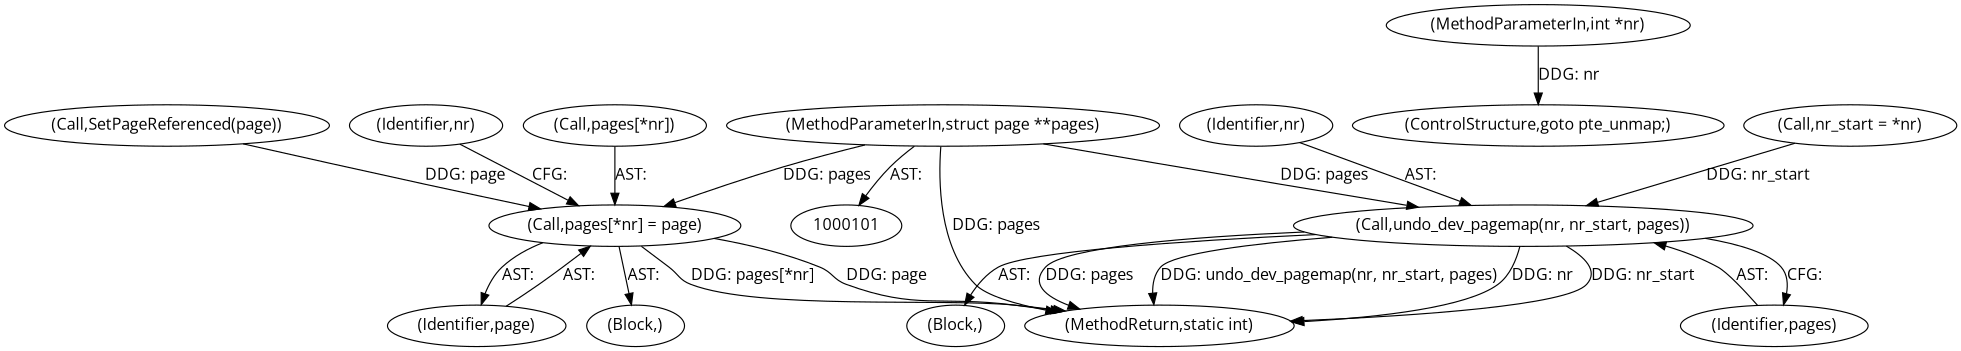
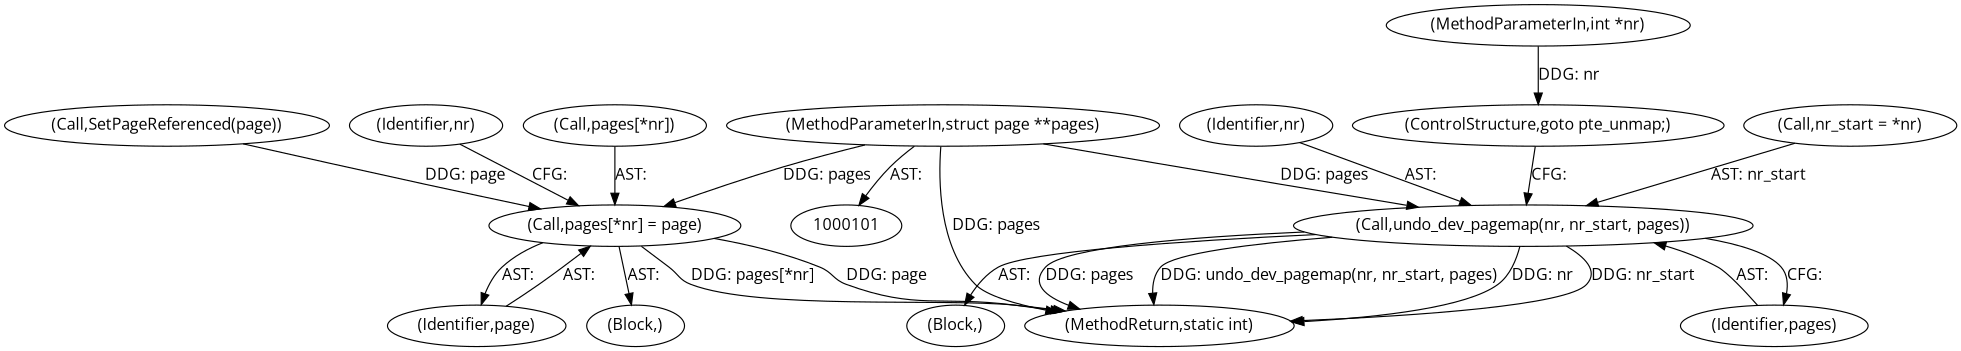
edge "(ControlStructure,goto pte_unmap;)" -> "(Call,undo_dev_pagemap(nr, nr_start, pages))": added, label "CFG:"
edge "(Call,nr_start = *nr)" -> "(Call,undo_dev_pagemap(nr, nr_start, pages))": label "DDG: nr_start" -> "AST: nr_start"
